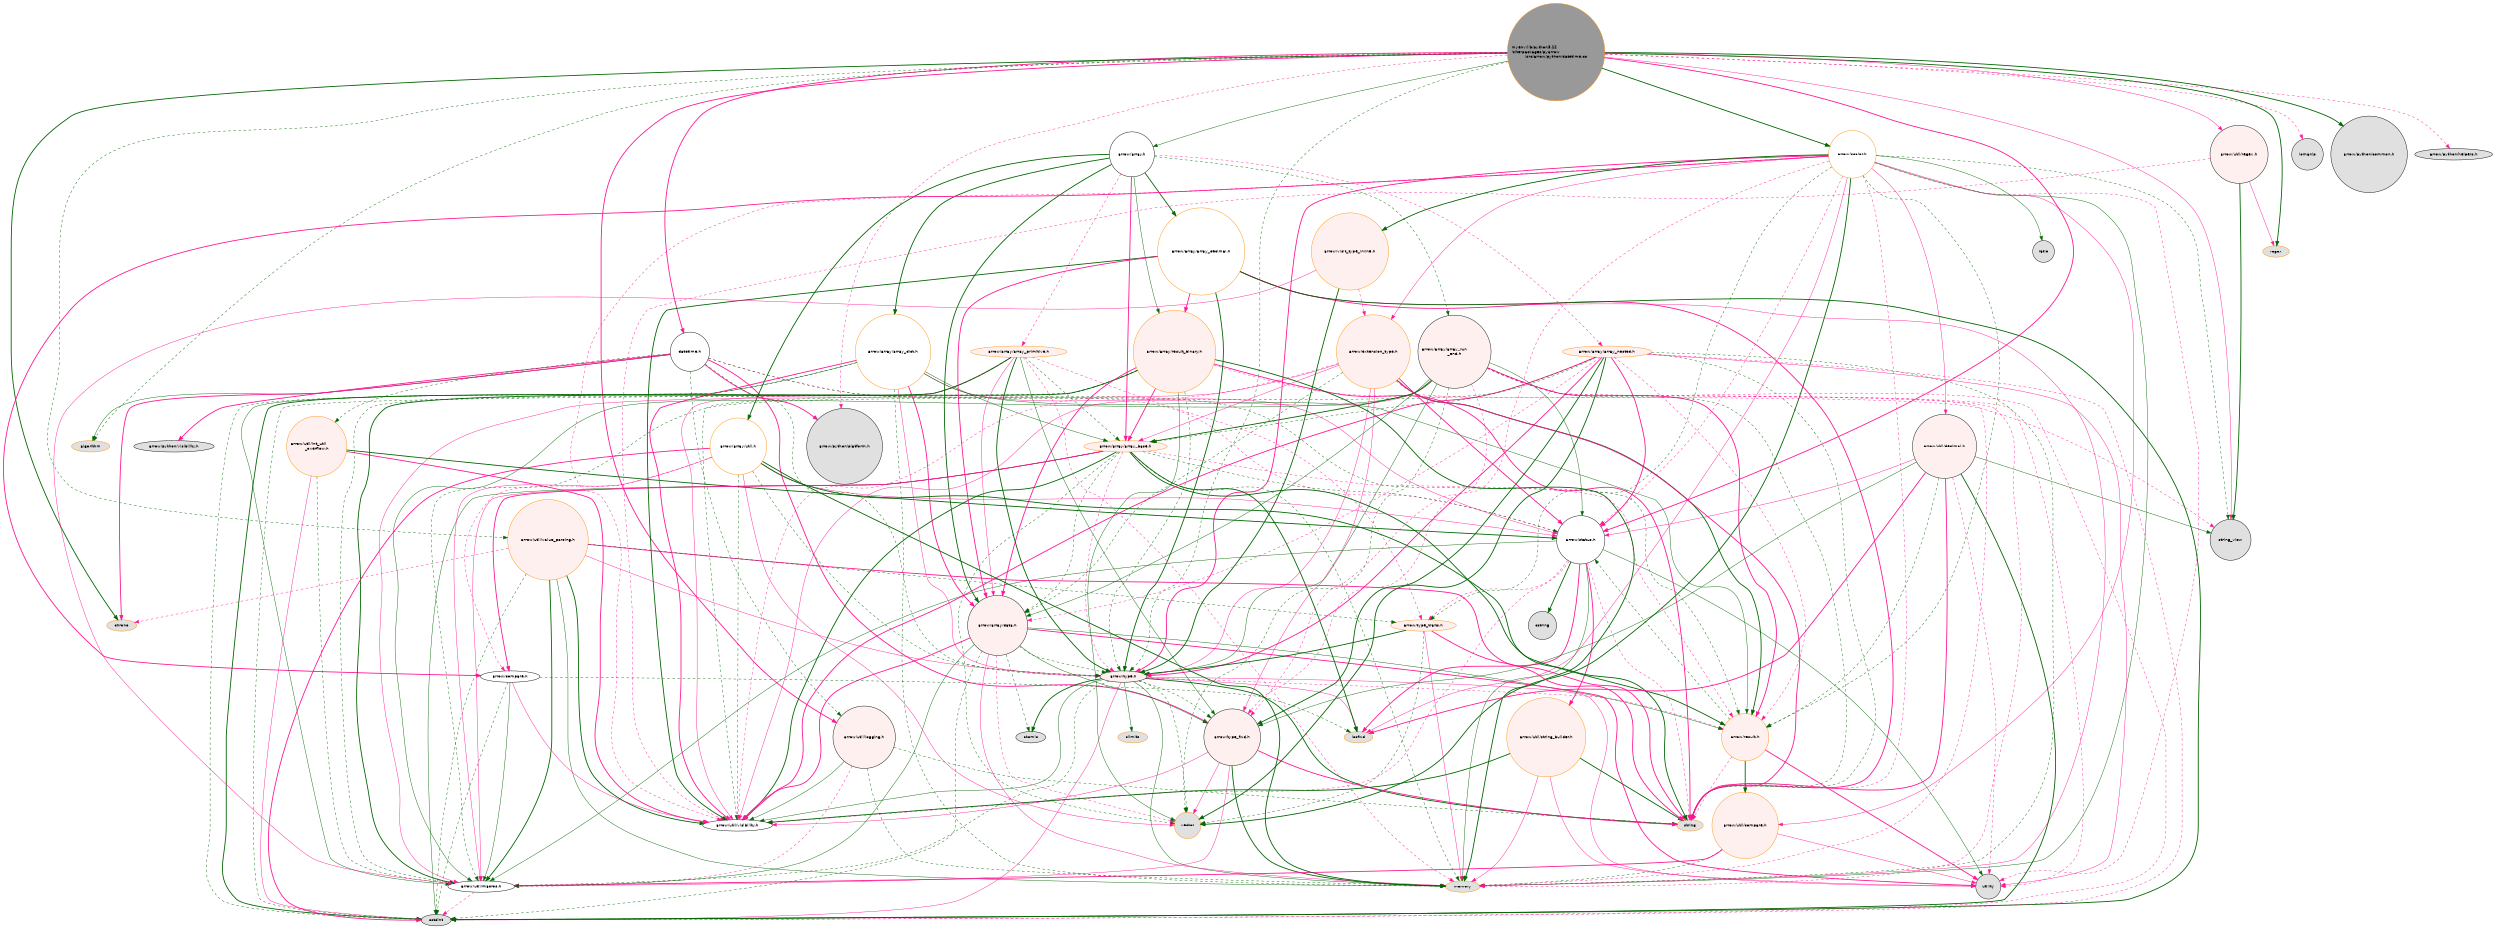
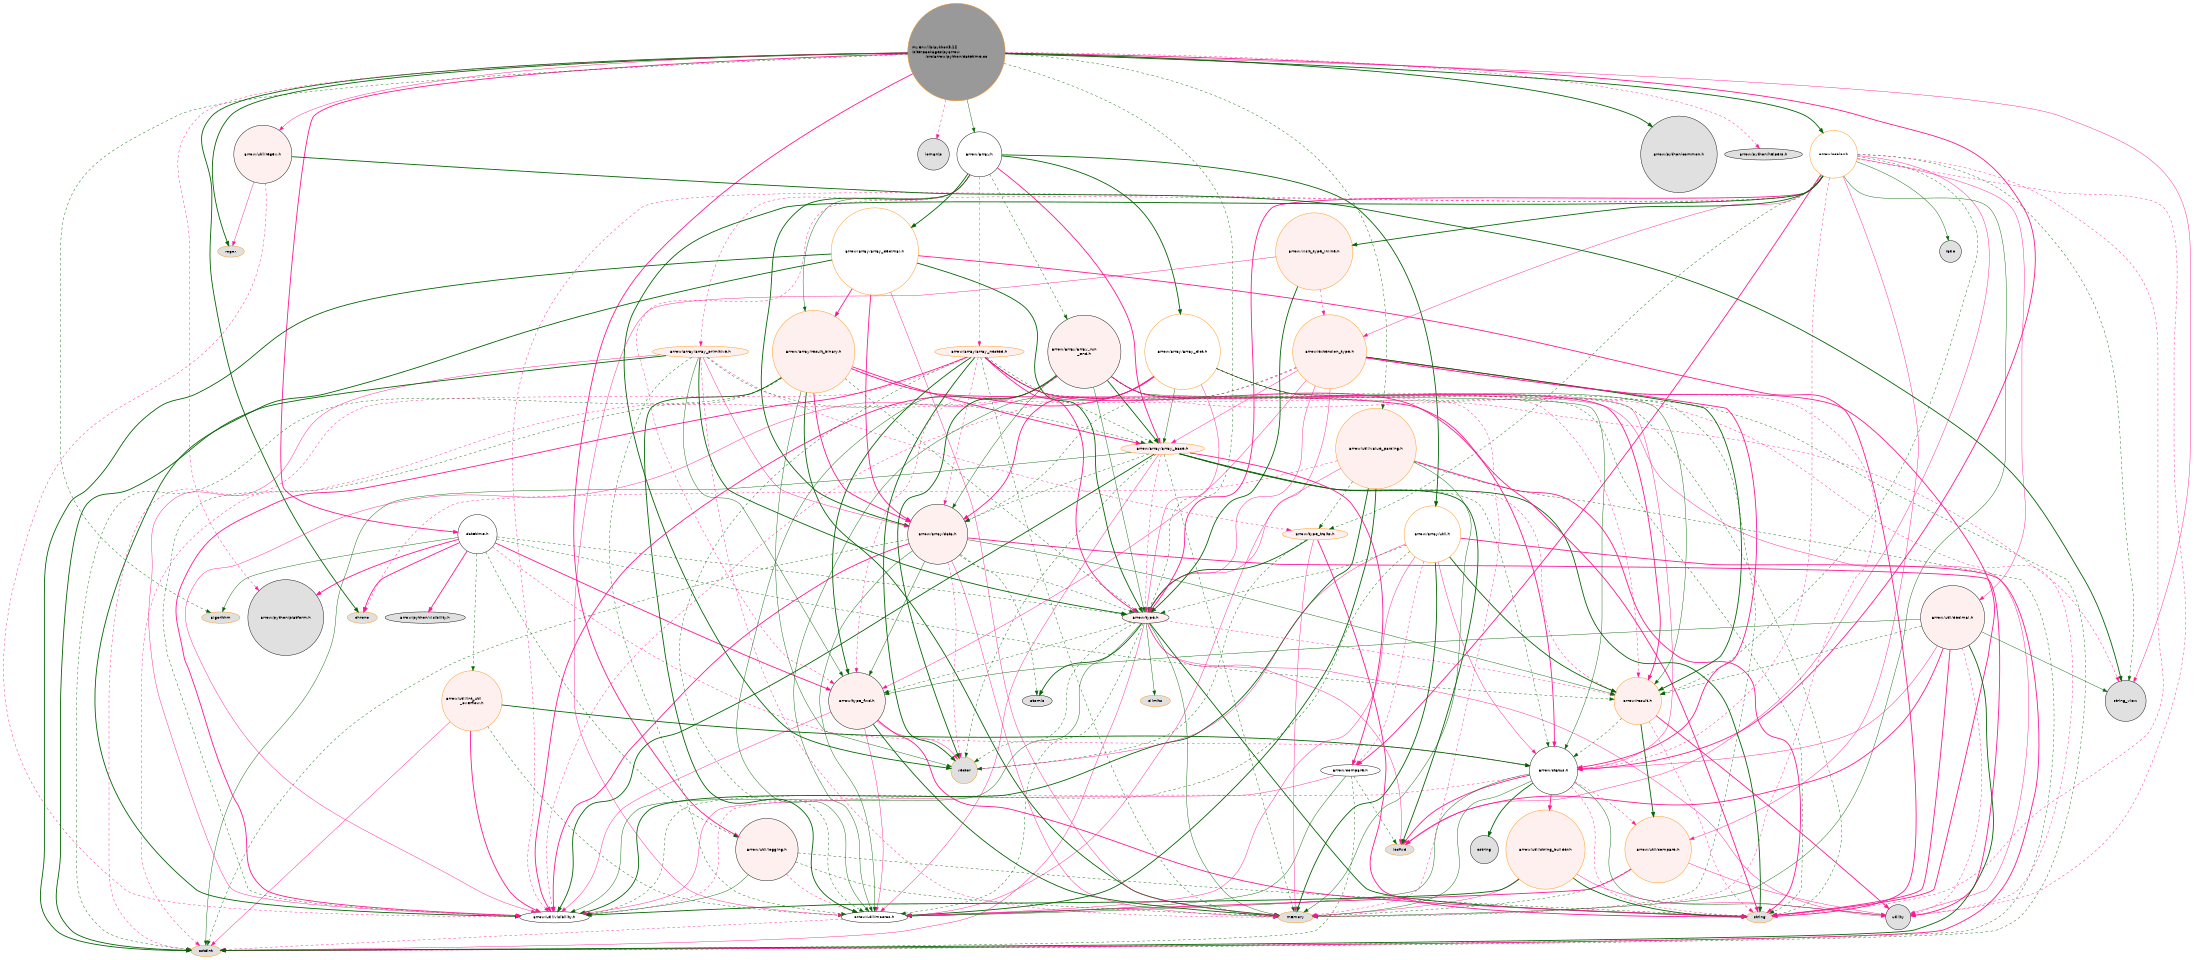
edge "arrow/array/array_run _end.h" -> "vector": style dashed -> bold
edge "arrow/status.h" -> "arrow/type_traits.h": now "arrow/status.h" -> "arrow/util/compare.h"
node "cstdint": color black -> darkorange
